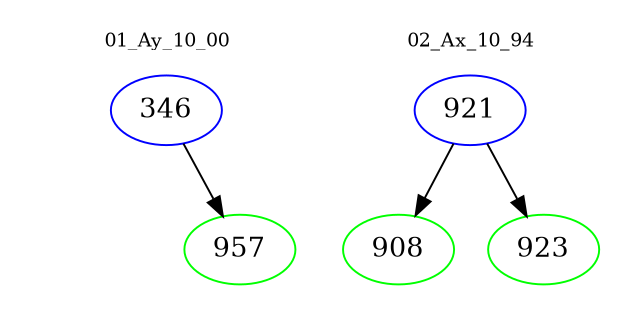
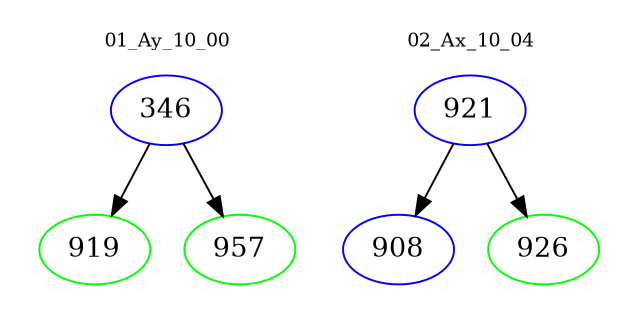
cluster "02_Ax_10_94": label "02_Ax_10_94" -> "02_Ax_10_04"
node "919": added
node "908": color green -> blue
node "923": label "923" -> "926"
